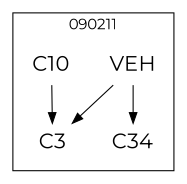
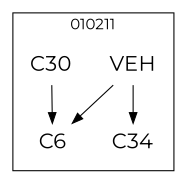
cluster "090211": label "090211" -> "010211"
node "C10": label "C10" -> "C30"
node "C3": label "C3" -> "C6"
